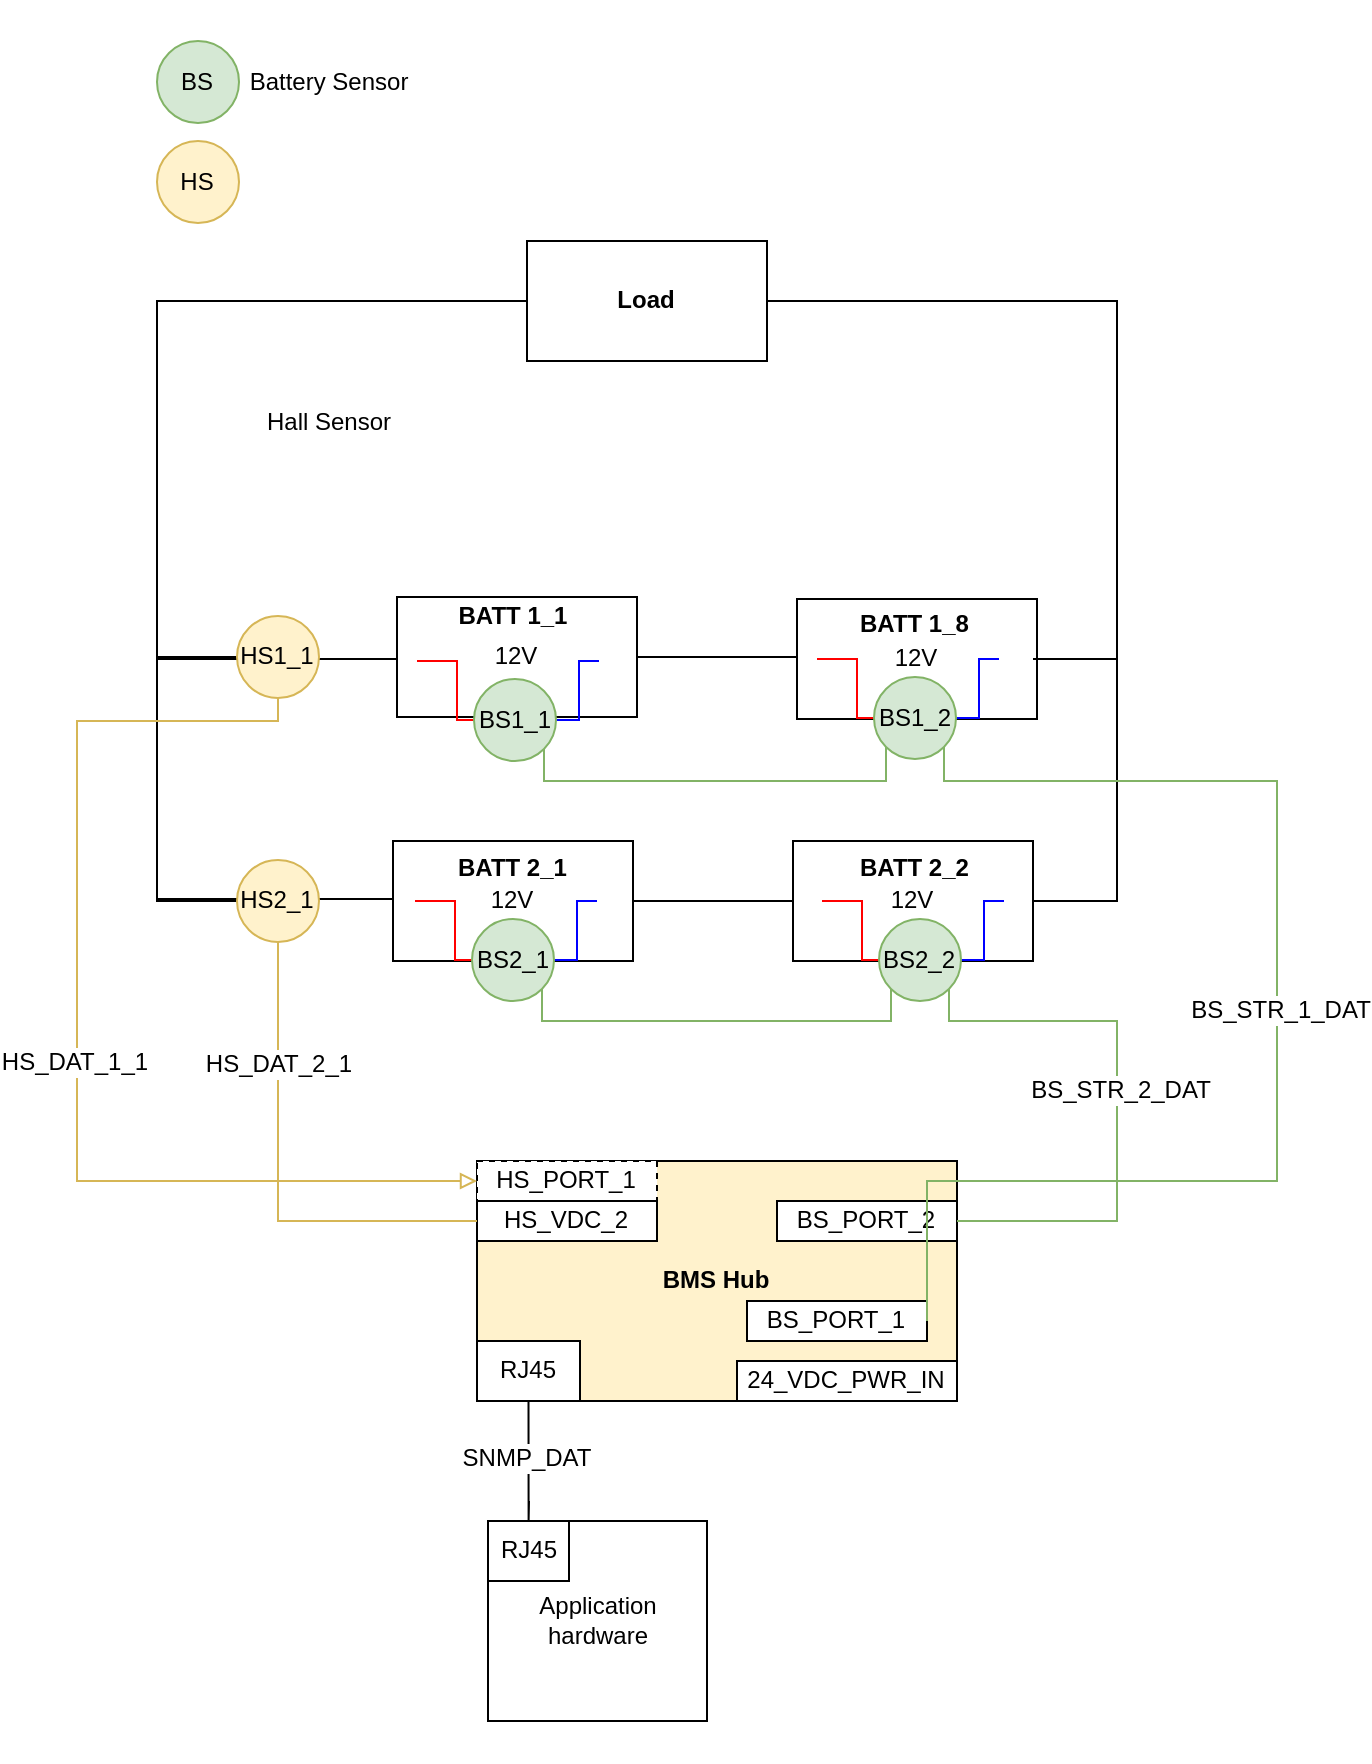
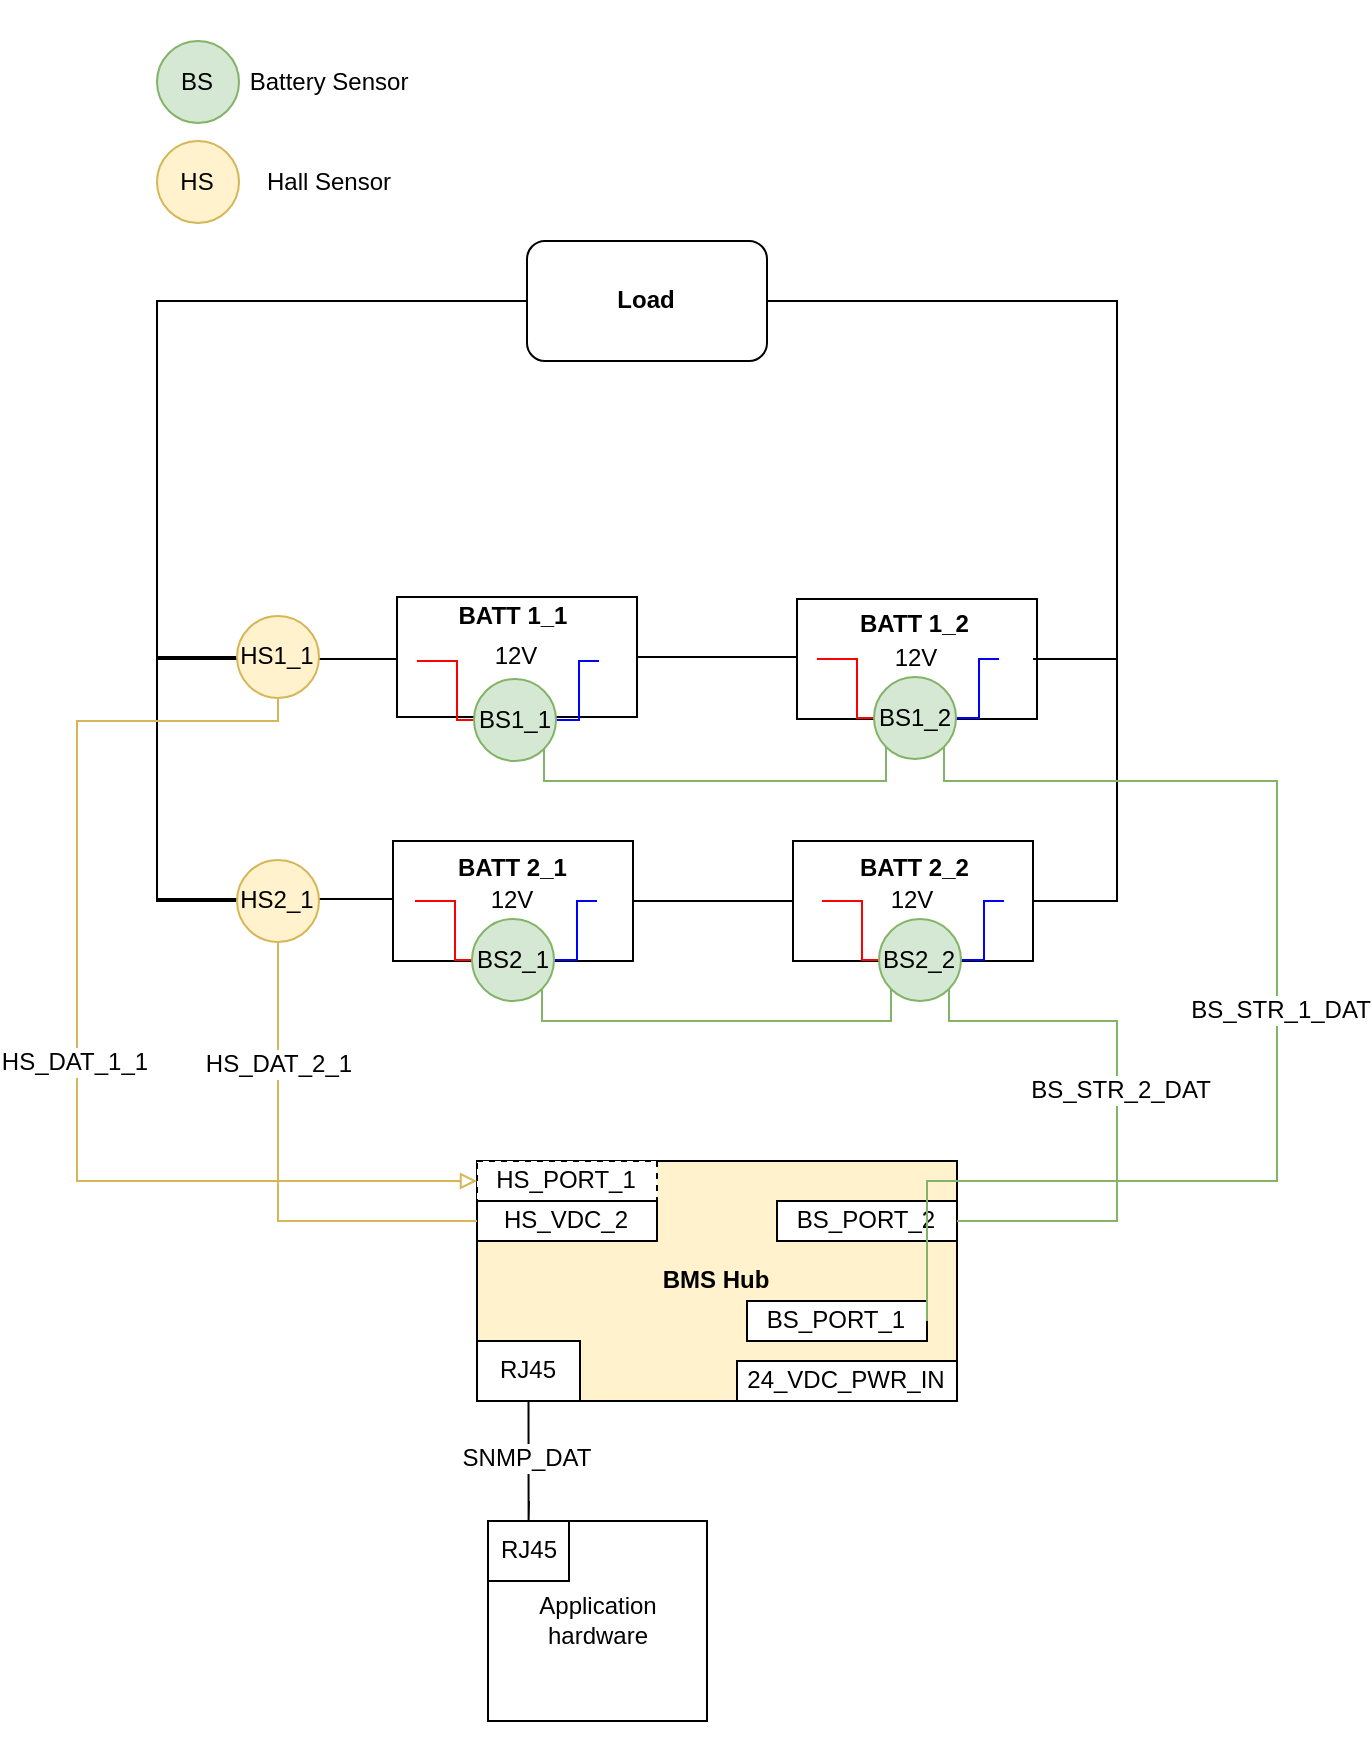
node "Load": shape rectangle -> rounded rectangle
node "Hall Sensor": moved (329, 422) -> (329, 182)
node "BATT 1_8": label "BATT 1_8" -> "BATT 1_2"
